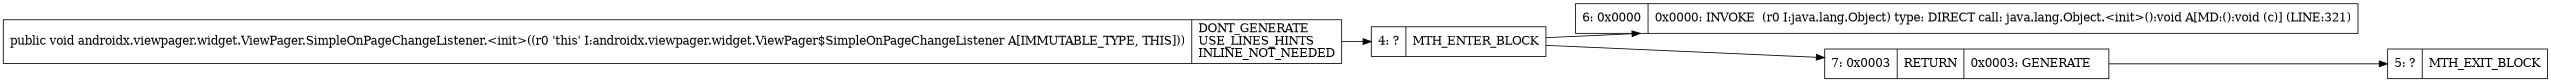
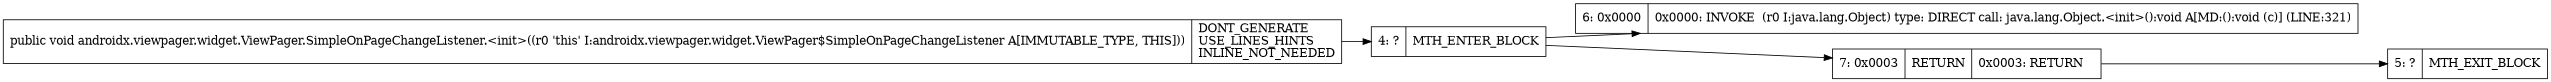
node "7: 0x0003": text "0x0003: GENERATE" -> "0x0003: RETURN"
